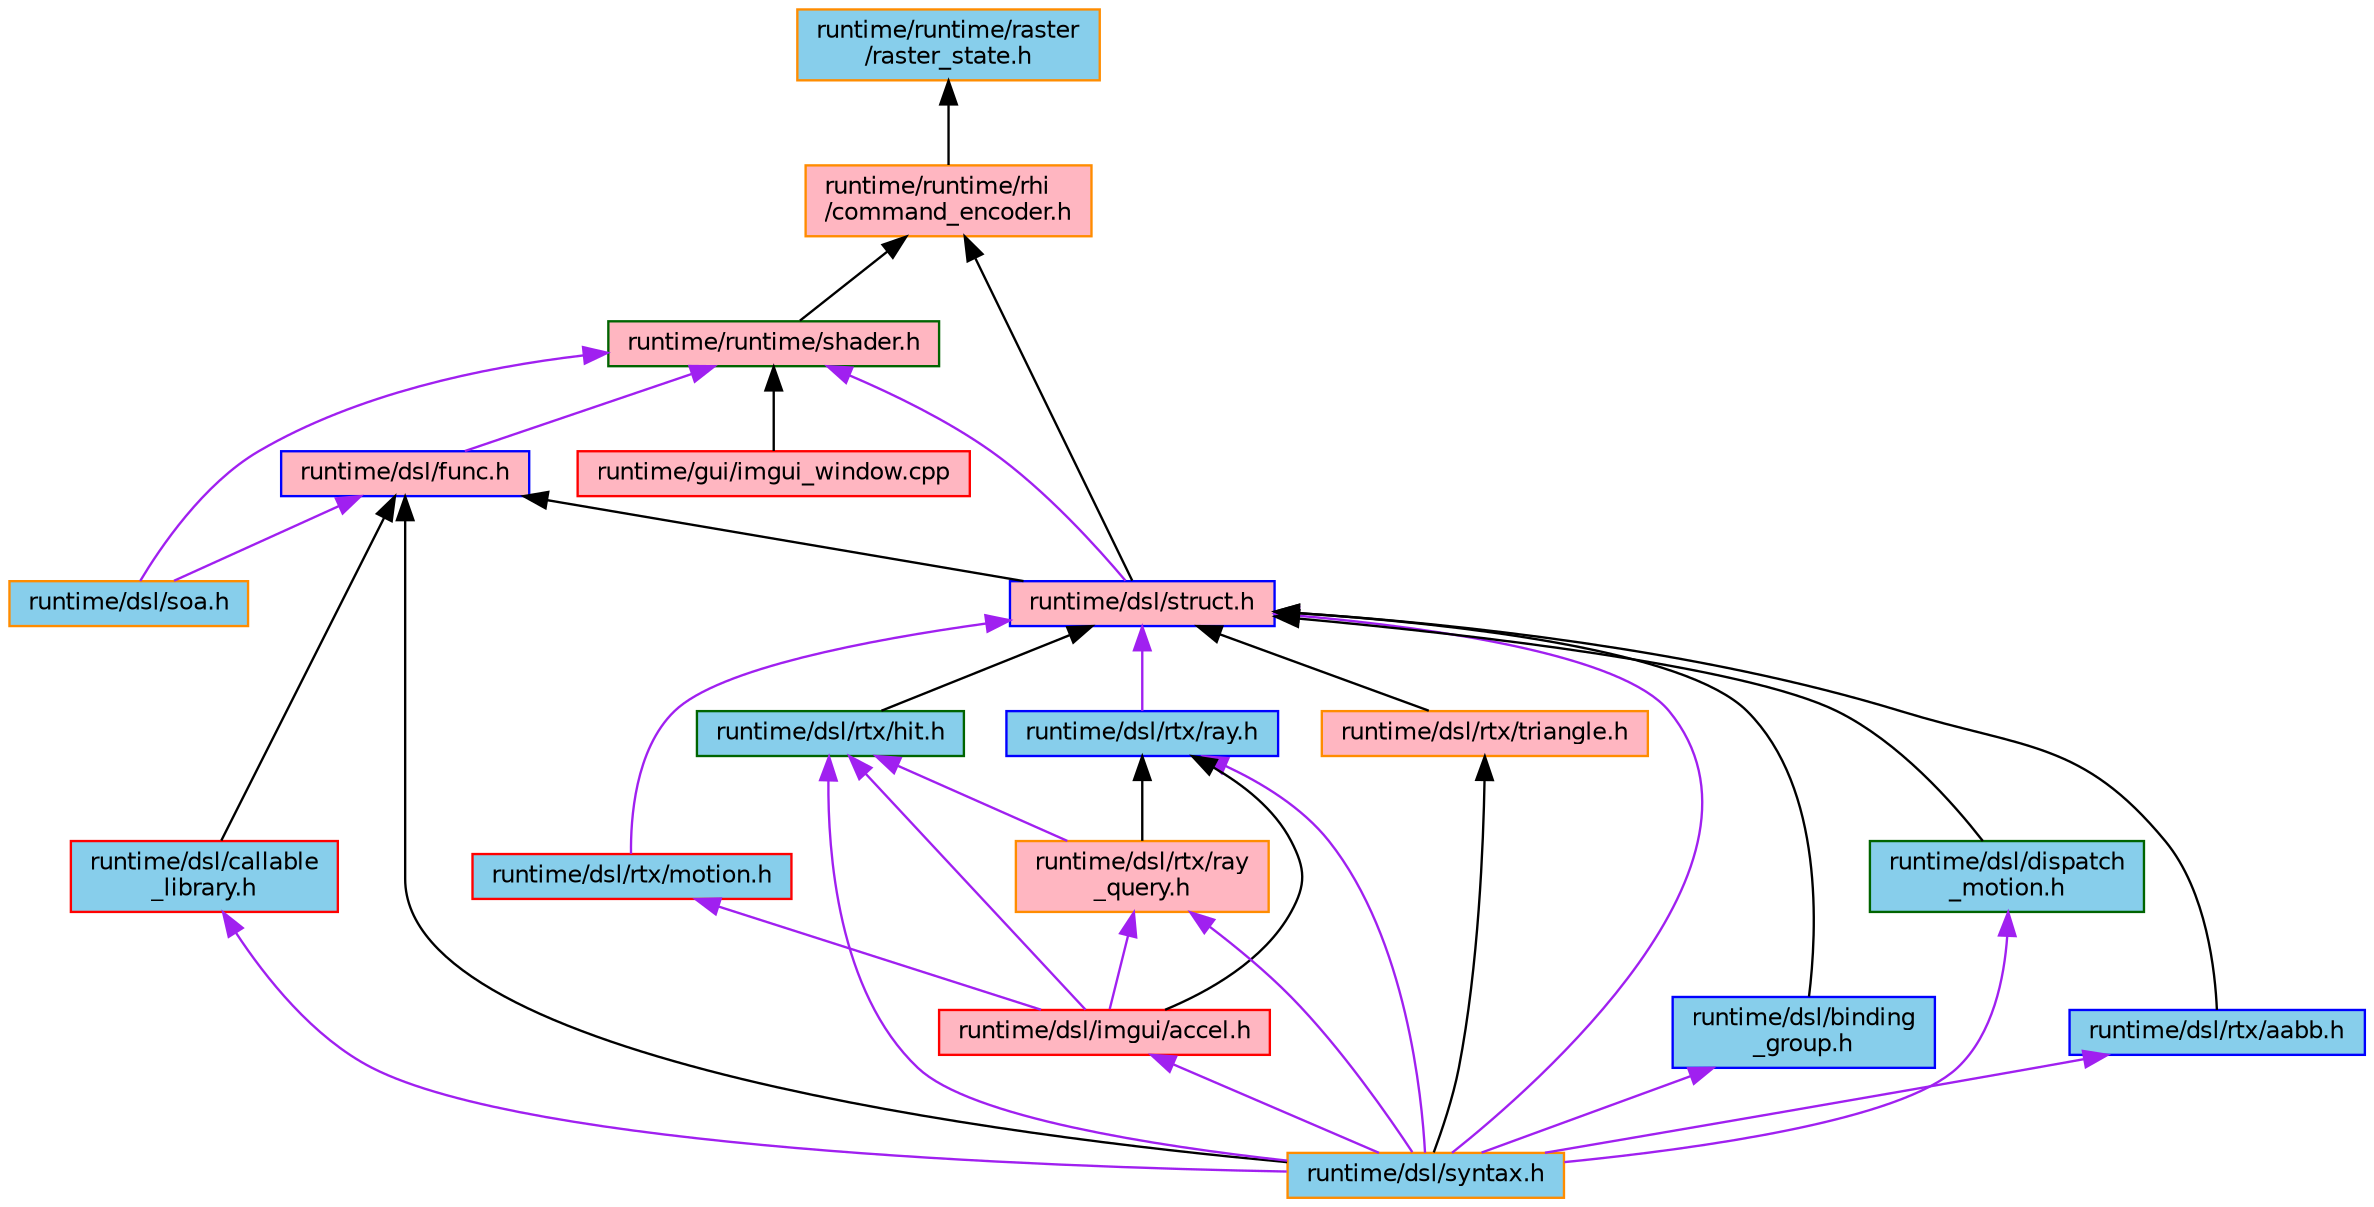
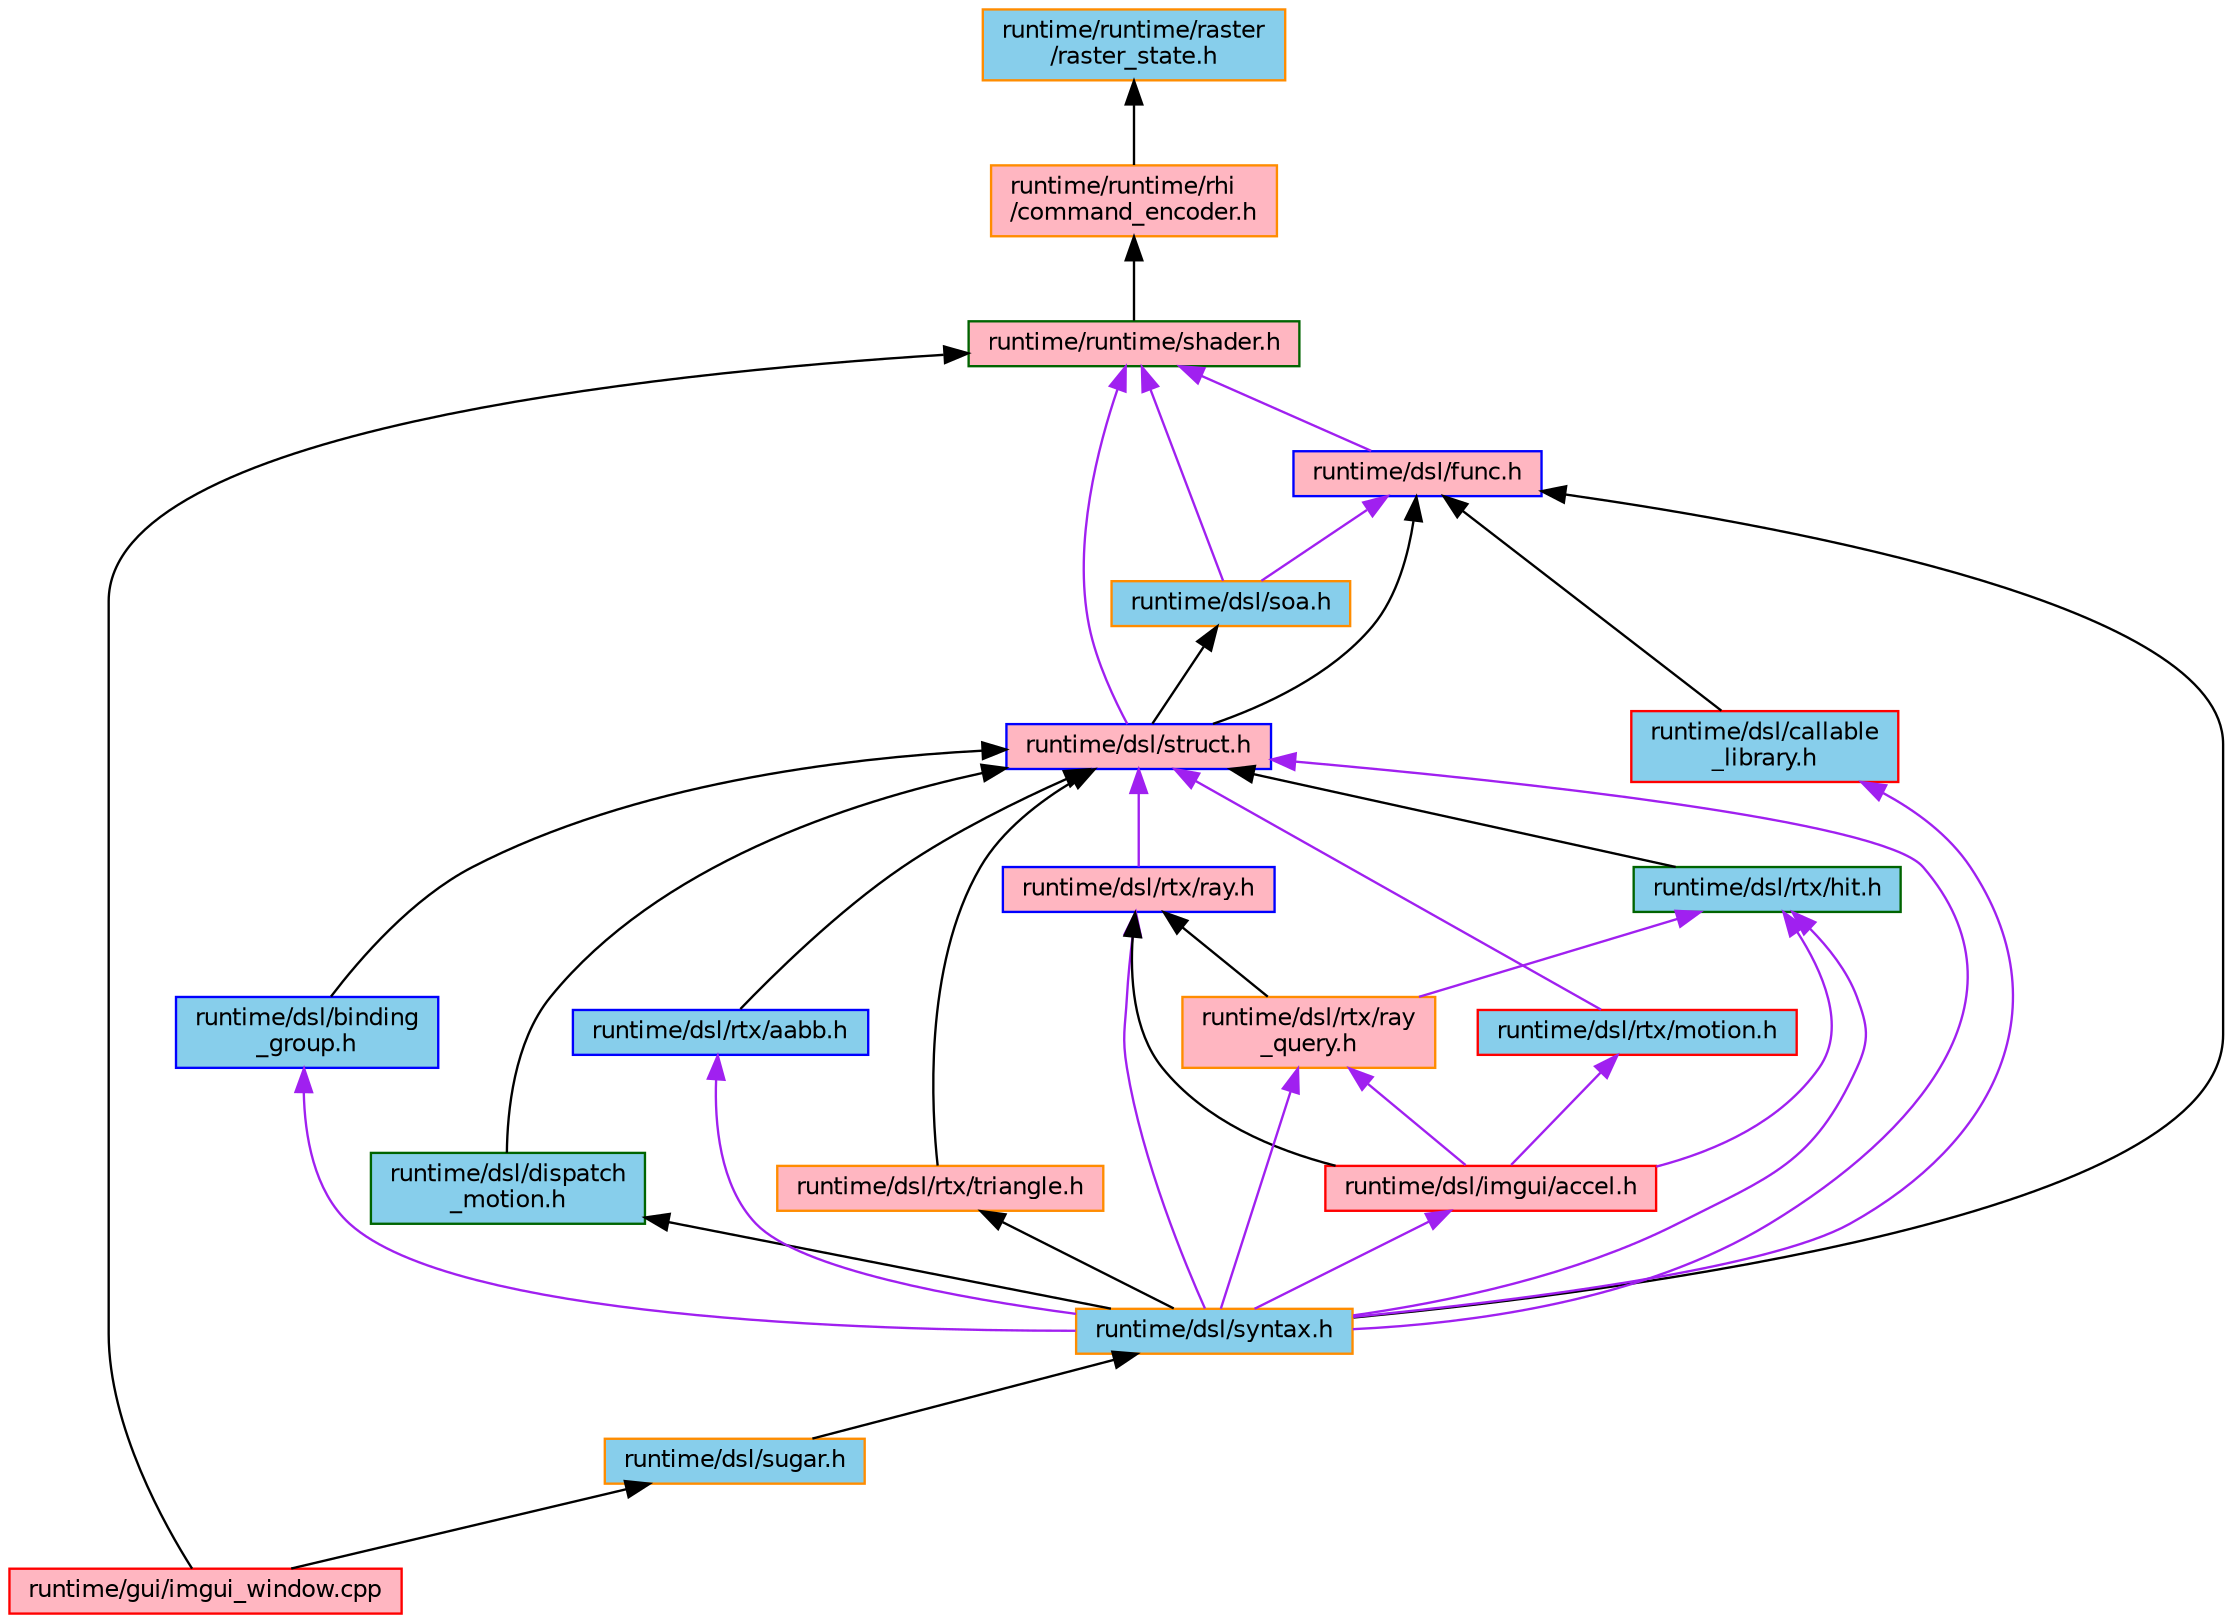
edge "runtime/dsl/struct.h" -> "runtime/runtime/rhi /command_encoder.h": now "runtime/dsl/struct.h" -> "runtime/dsl/soa.h"
node "runtime/dsl/rtx/ray.h": fillcolor skyblue -> lightpink
edge "runtime/dsl/syntax.h" -> "runtime/dsl/dispatch _motion.h": color purple -> black
node "runtime/dsl/sugar.h": added
